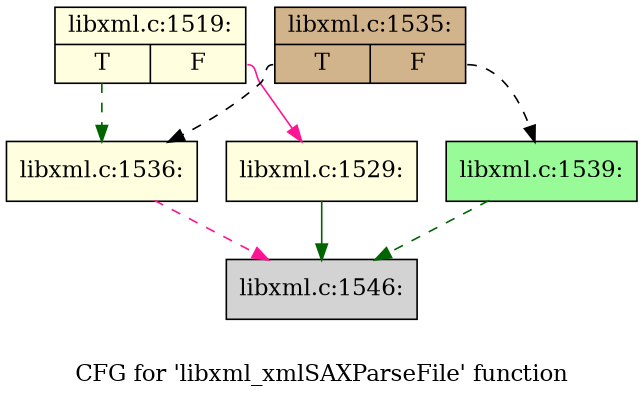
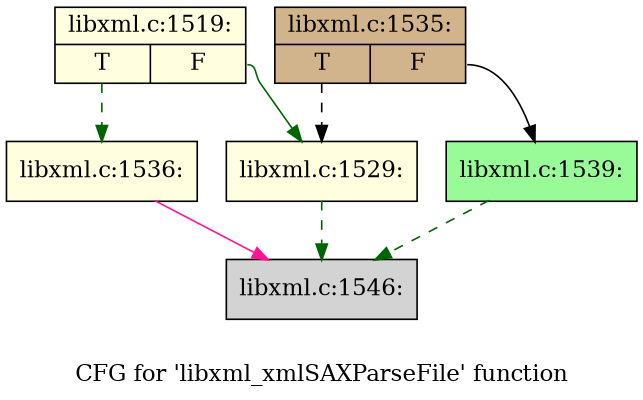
edge "libxml.c:1535:" -> "libxml.c:1539:": style dashed -> solid
edge "libxml.c:1519:" -> "libxml.c:1529:": color deeppink -> darkgreen
edge "libxml.c:1535:" -> "libxml.c:1536:": now "libxml.c:1535:" -> "libxml.c:1529:"
edge "libxml.c:1529:" -> "libxml.c:1546:": style solid -> dashed
edge "libxml.c:1536:" -> "libxml.c:1546:": style dashed -> solid
